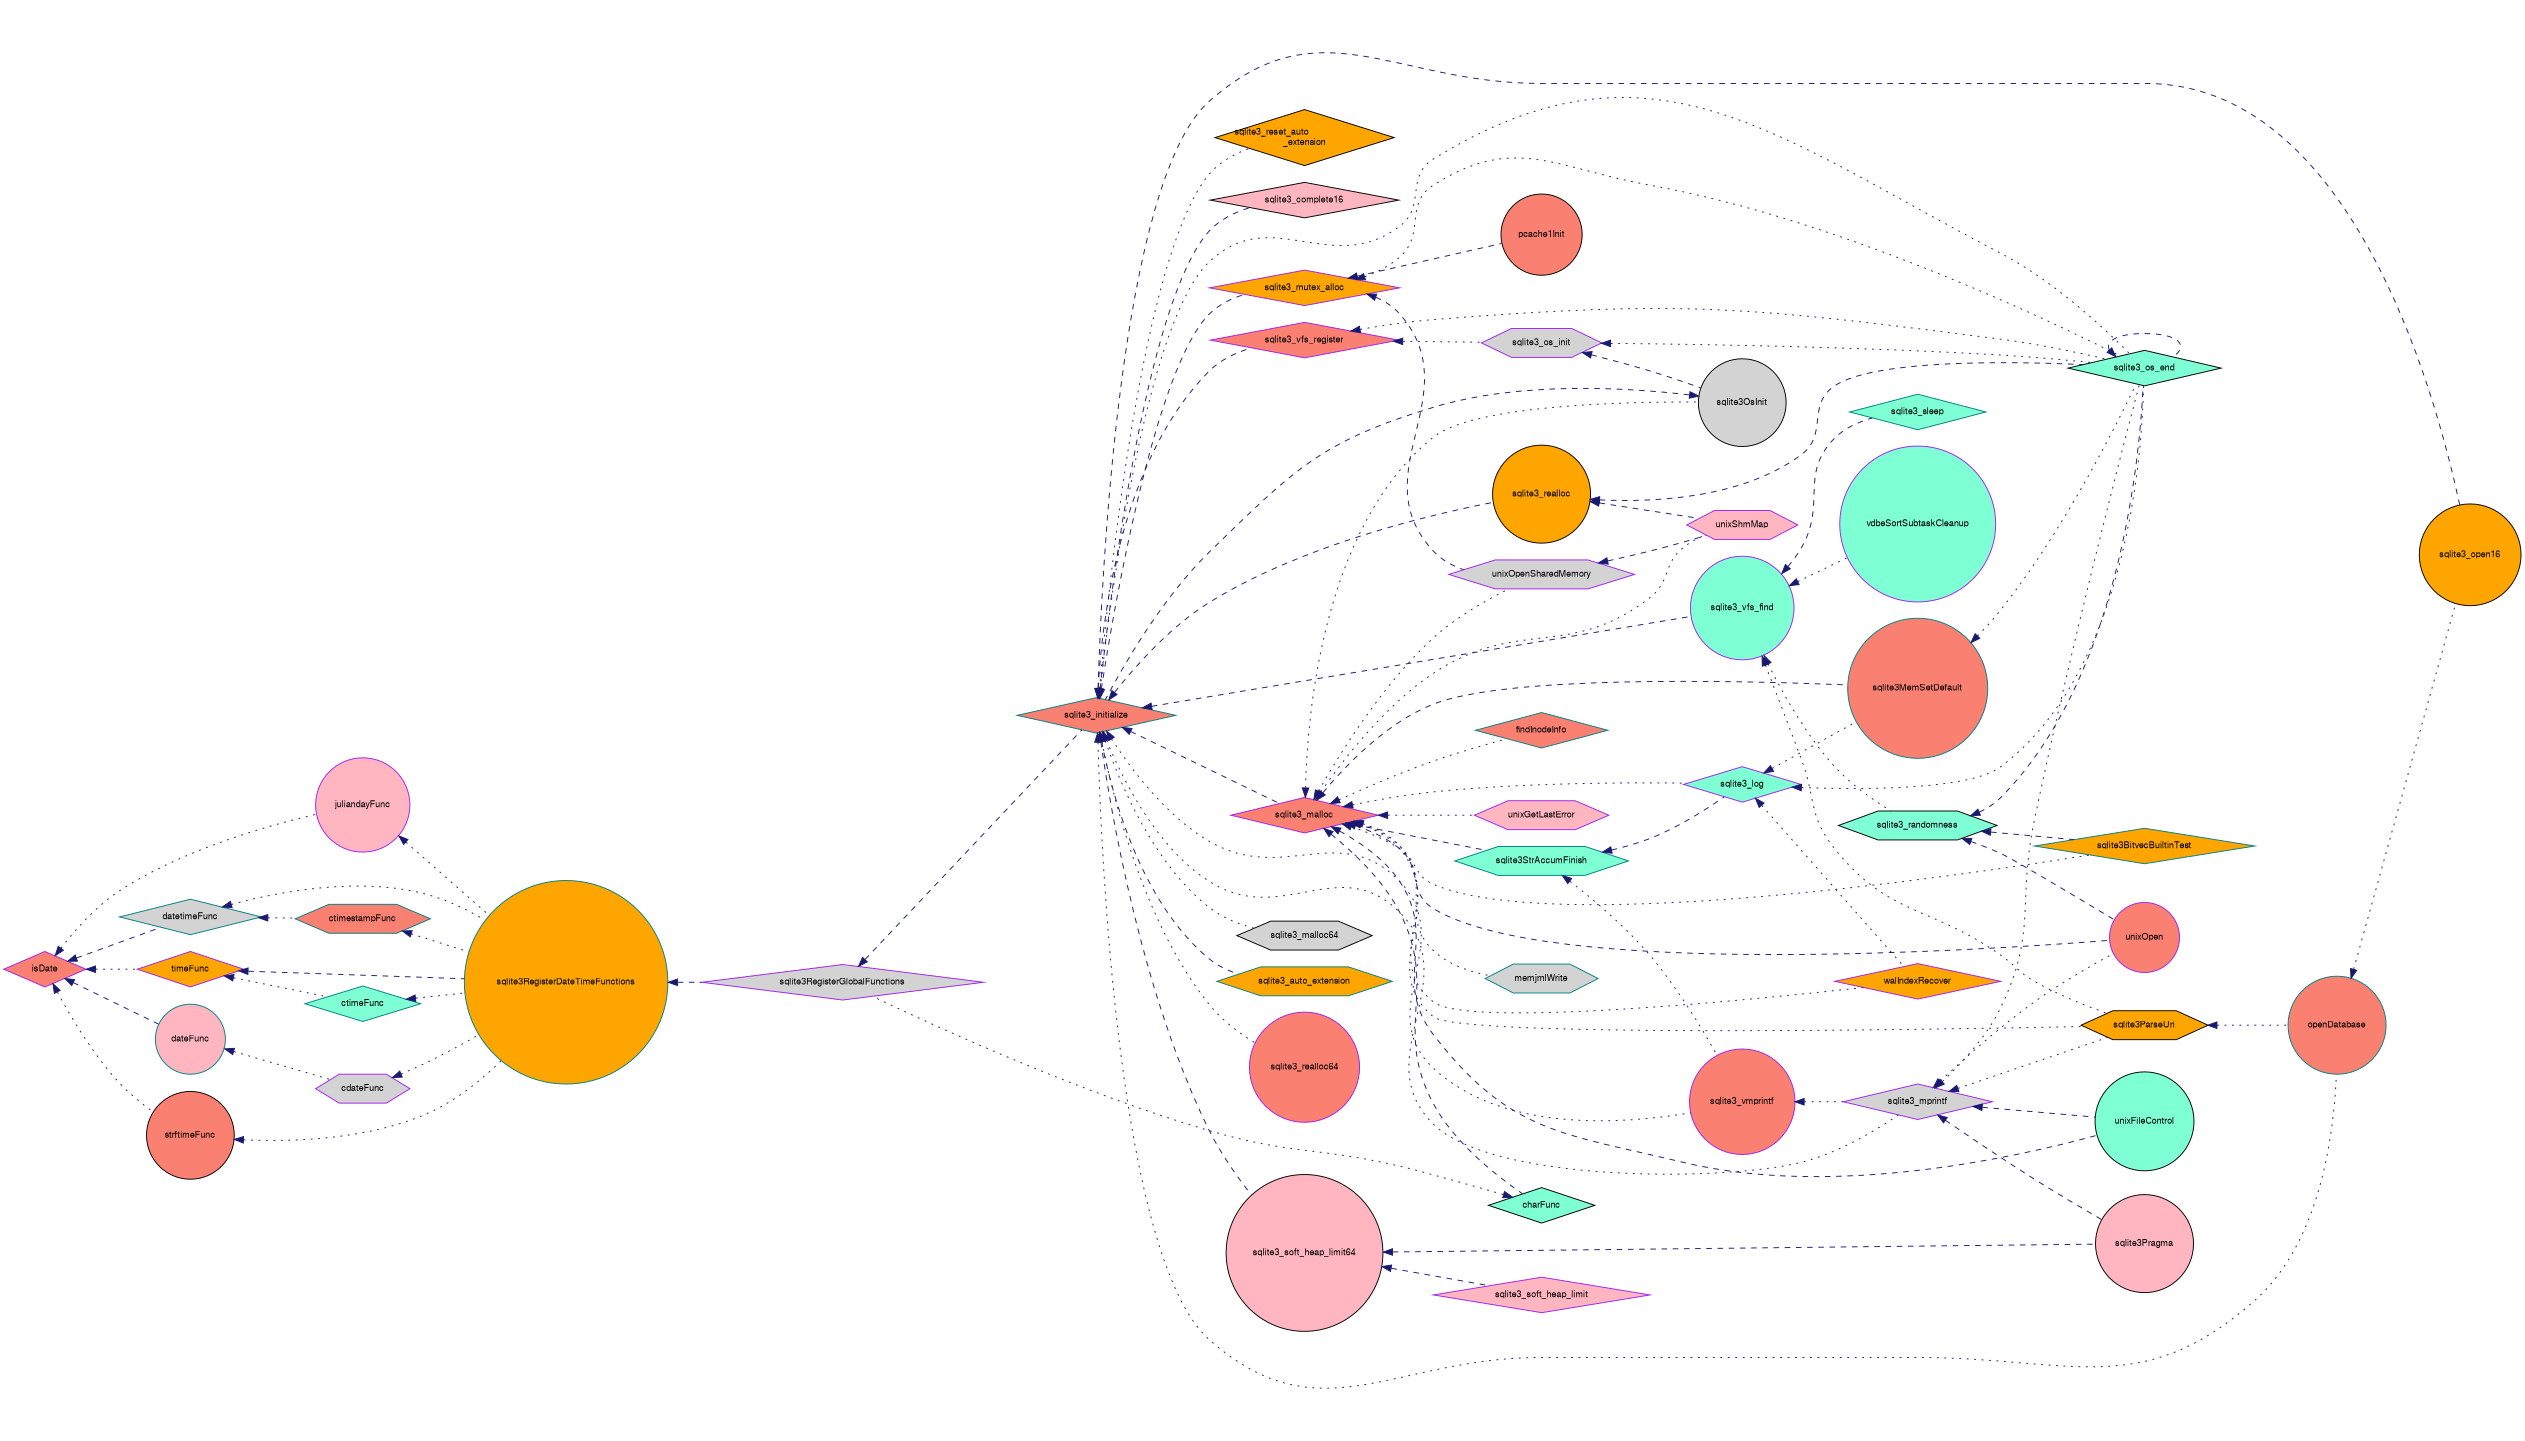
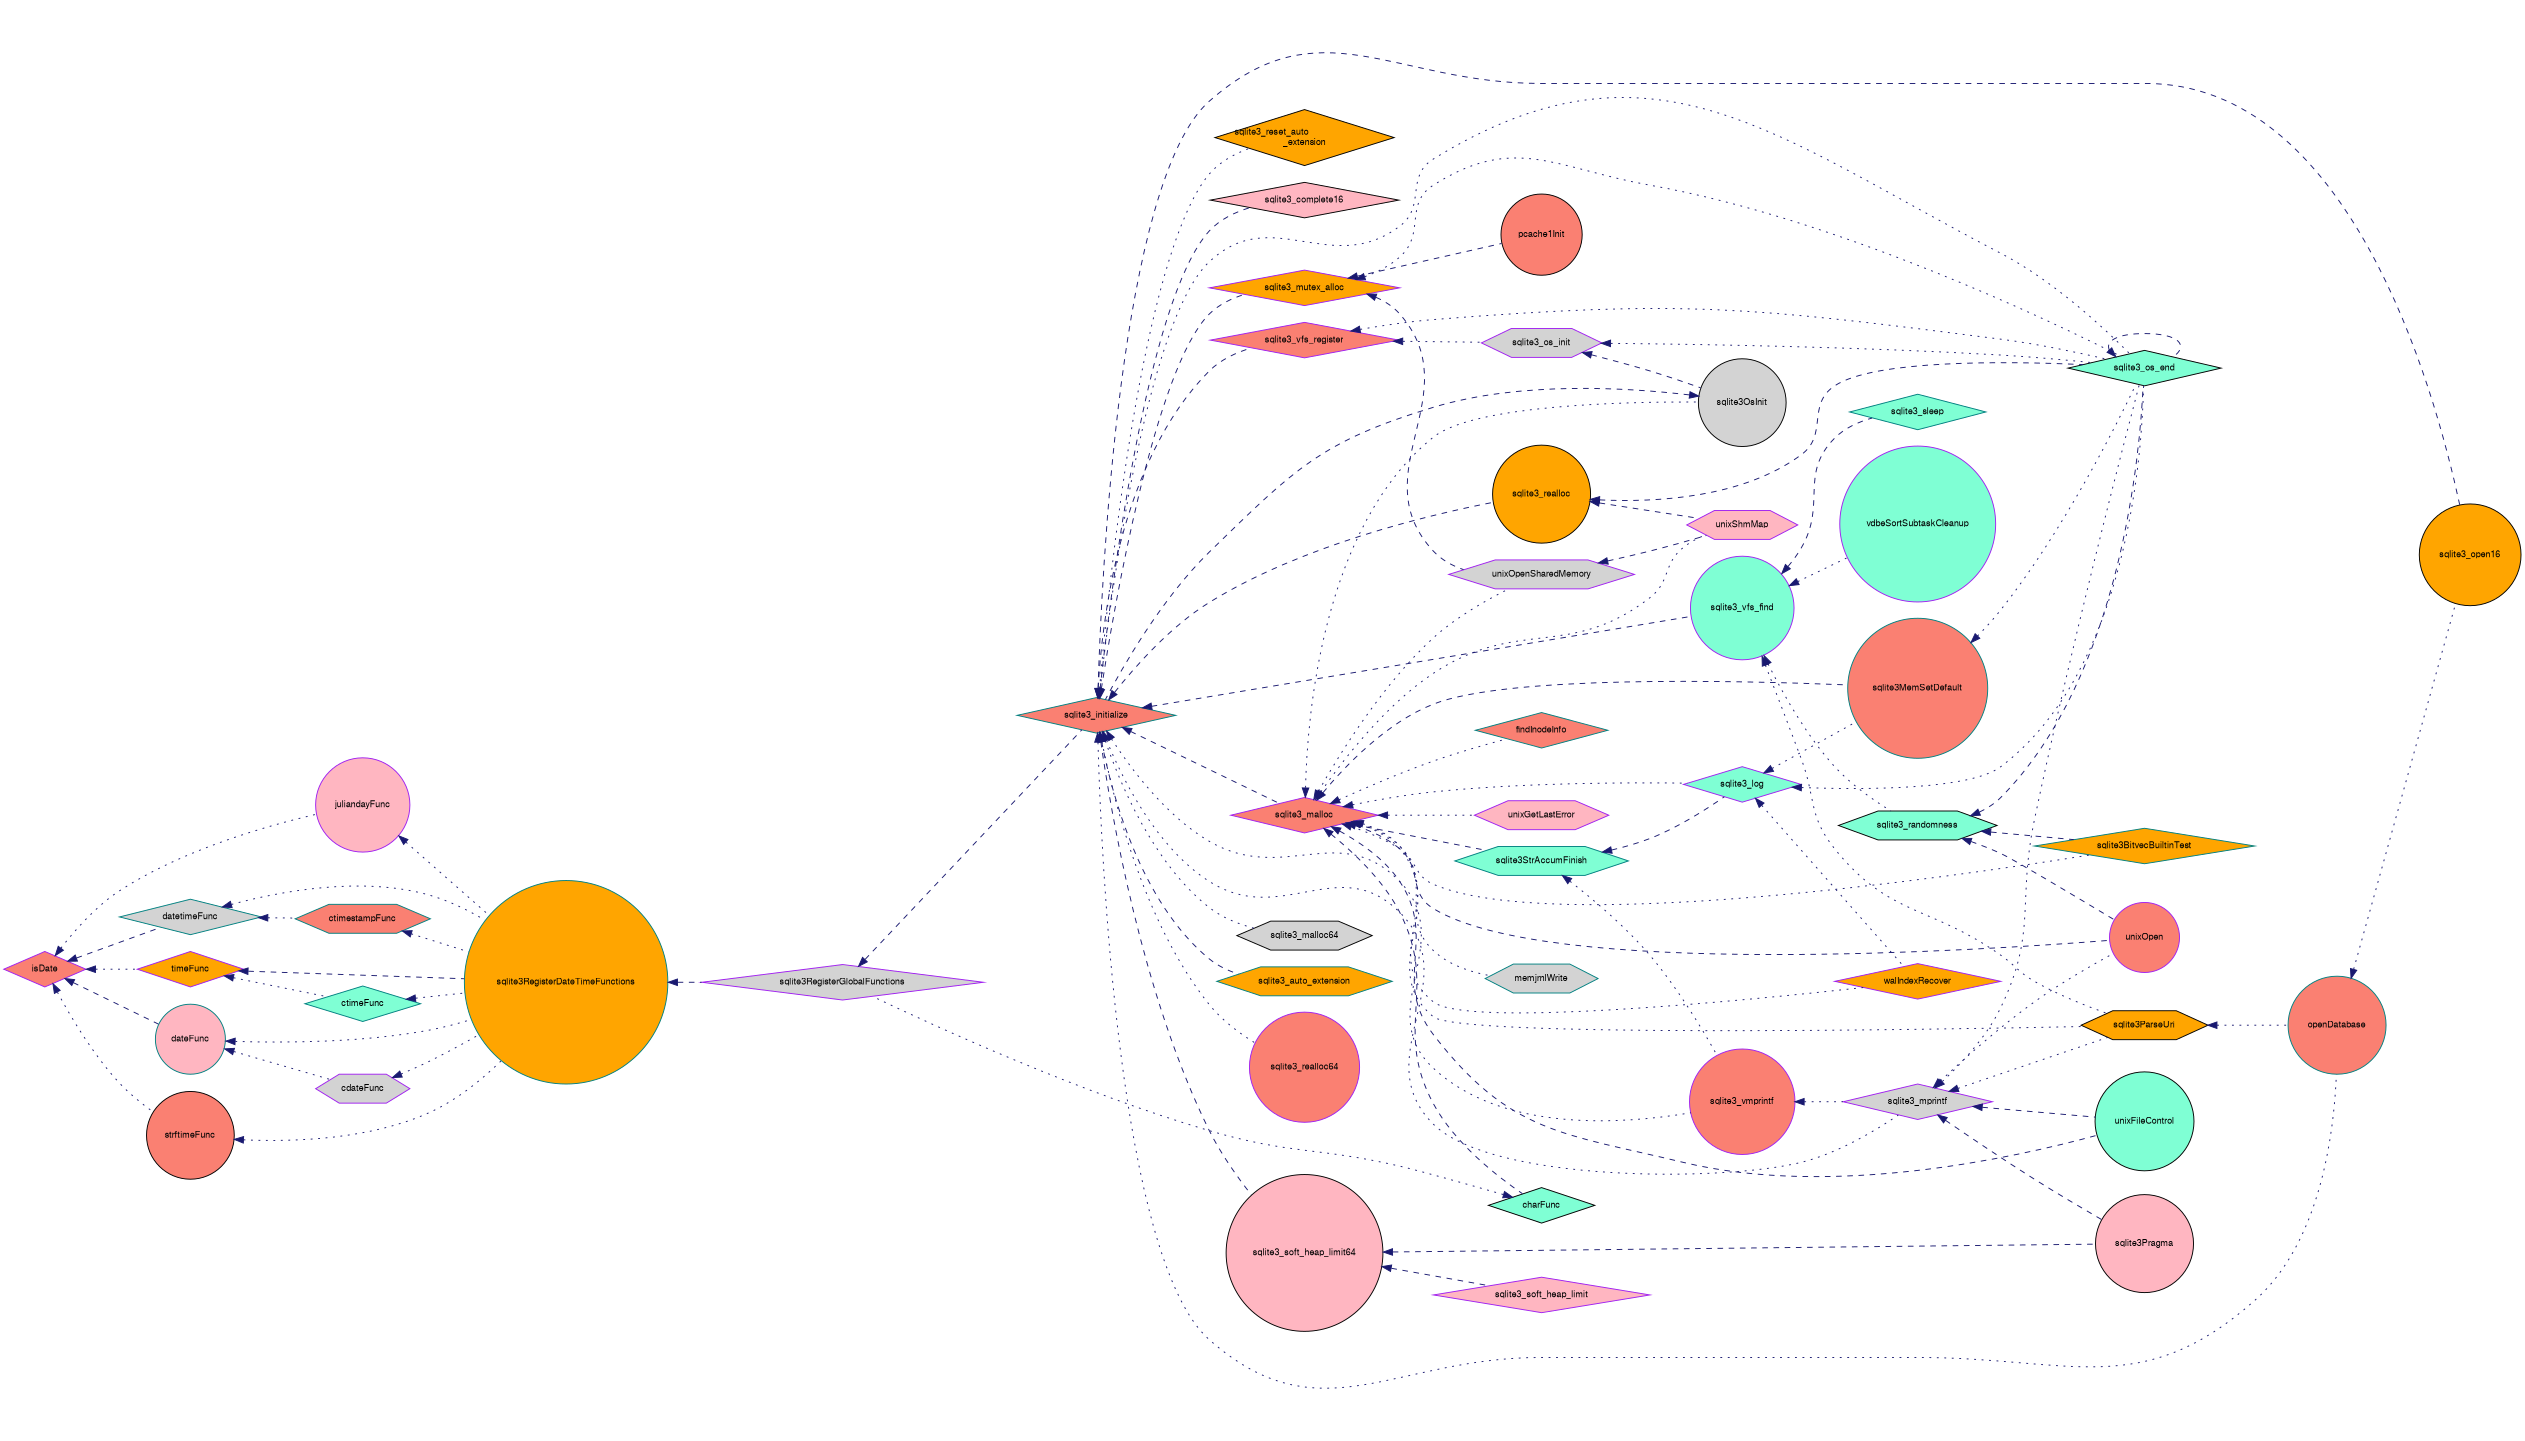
edge "sqlite3RegisterDateTimeFunctions" -> "dateFunc": added
